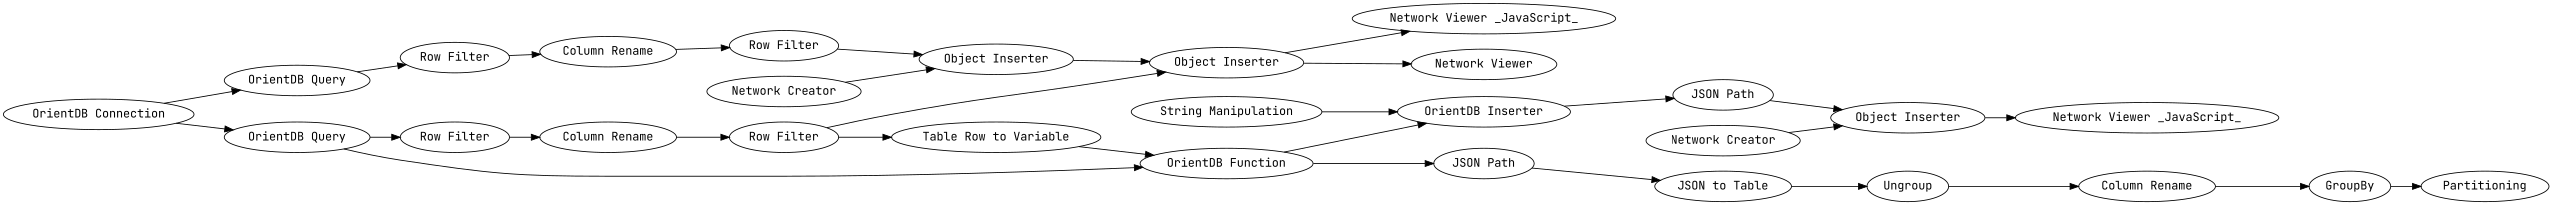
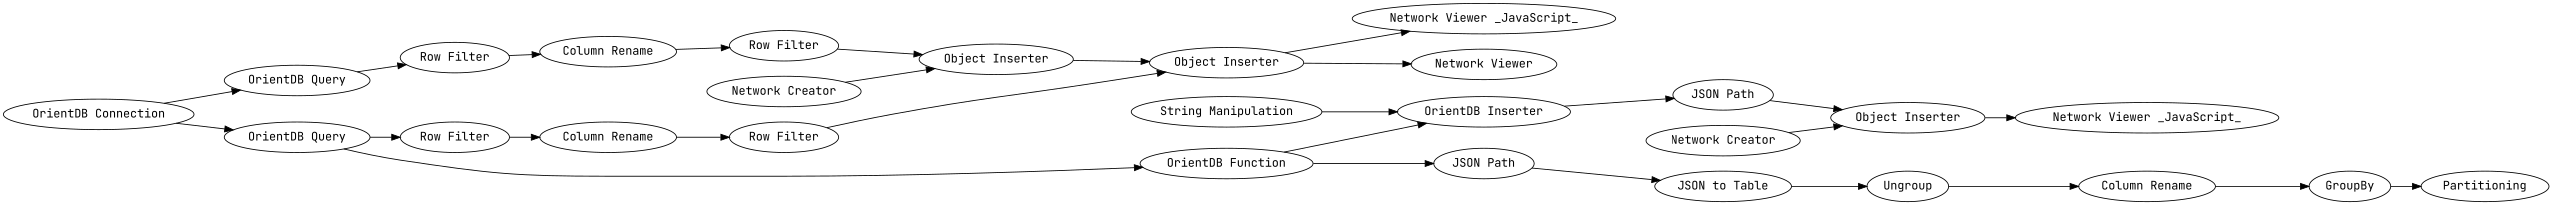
node "Table Row to Variable": removed
